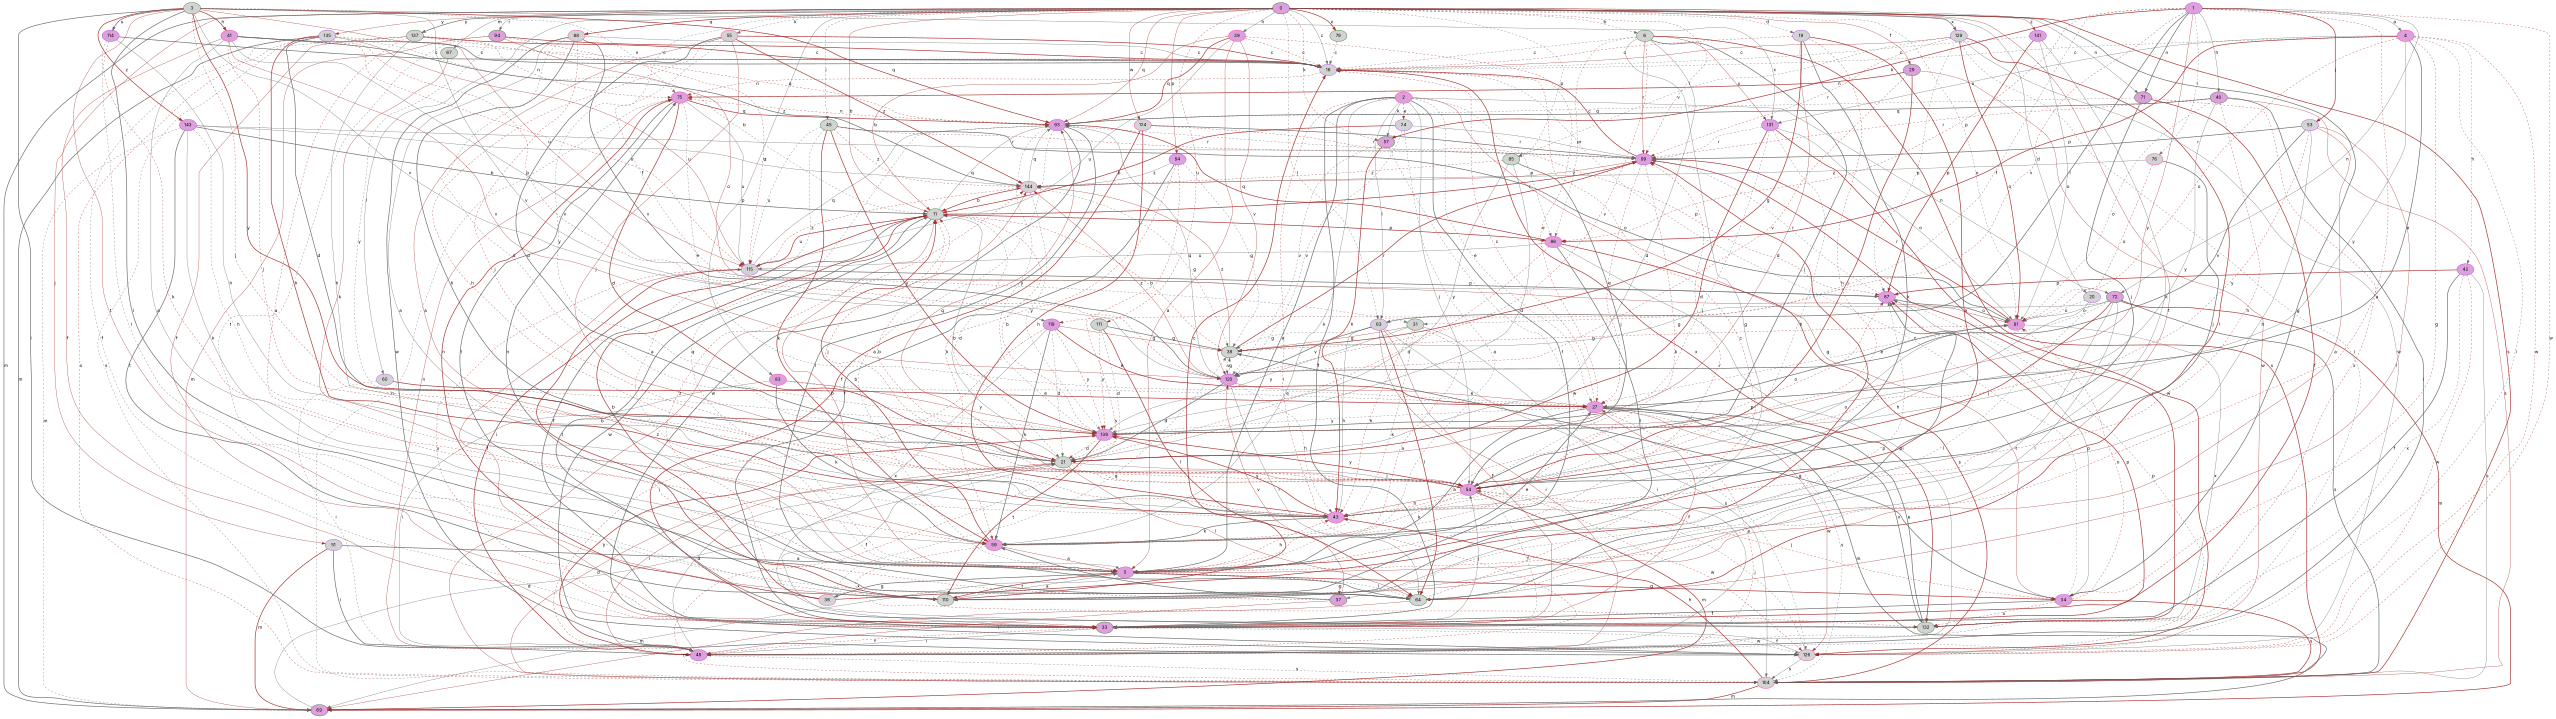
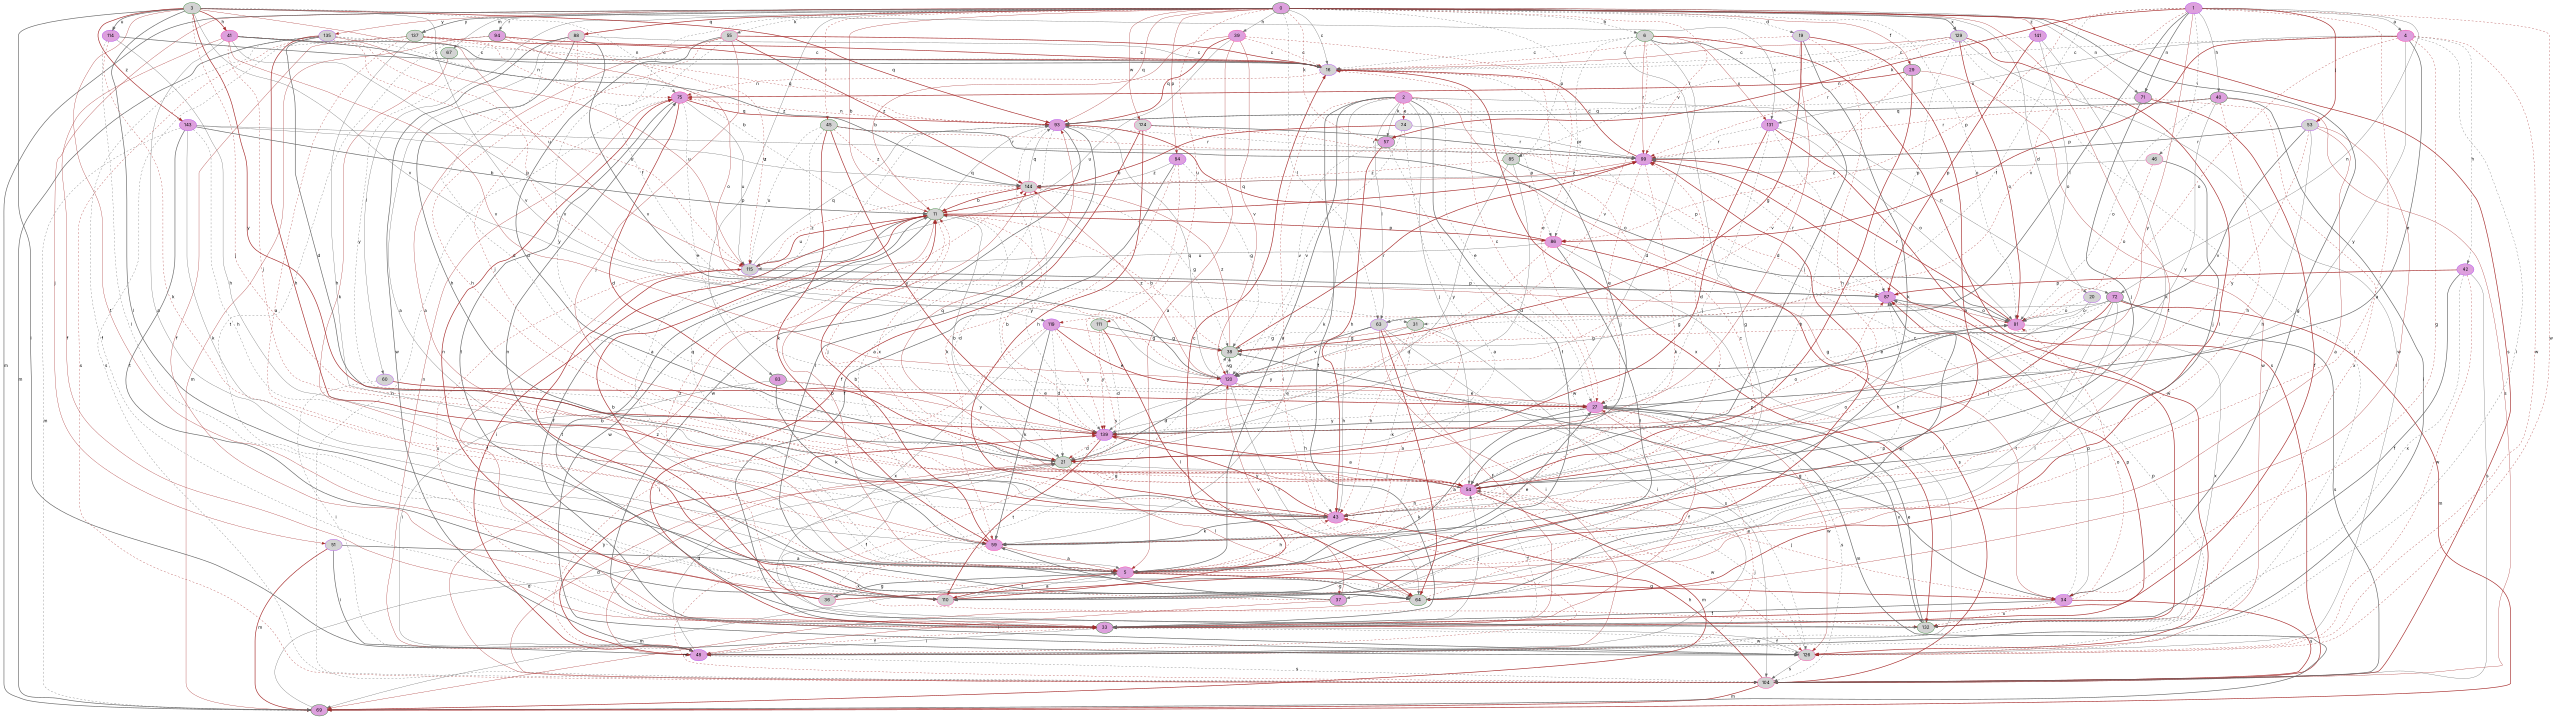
node "79": removed
node "76": label "76" -> "46"
edge "54" -> "11": label "b" -> "x"
node "83": color deeppink -> darkgreen
edge "54" -> "139": label "y" -> "a"
node "110": color darkgreen -> deeppink
